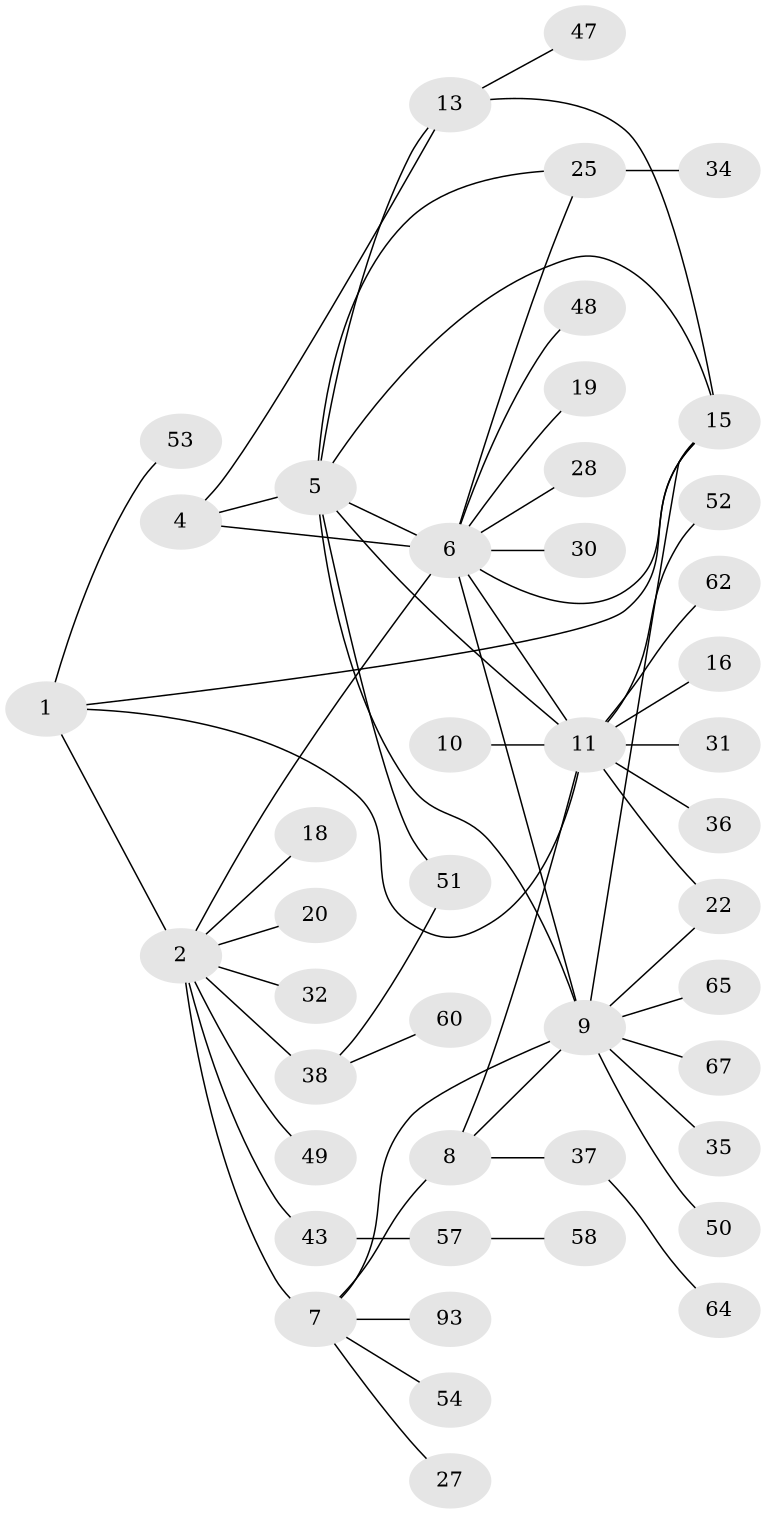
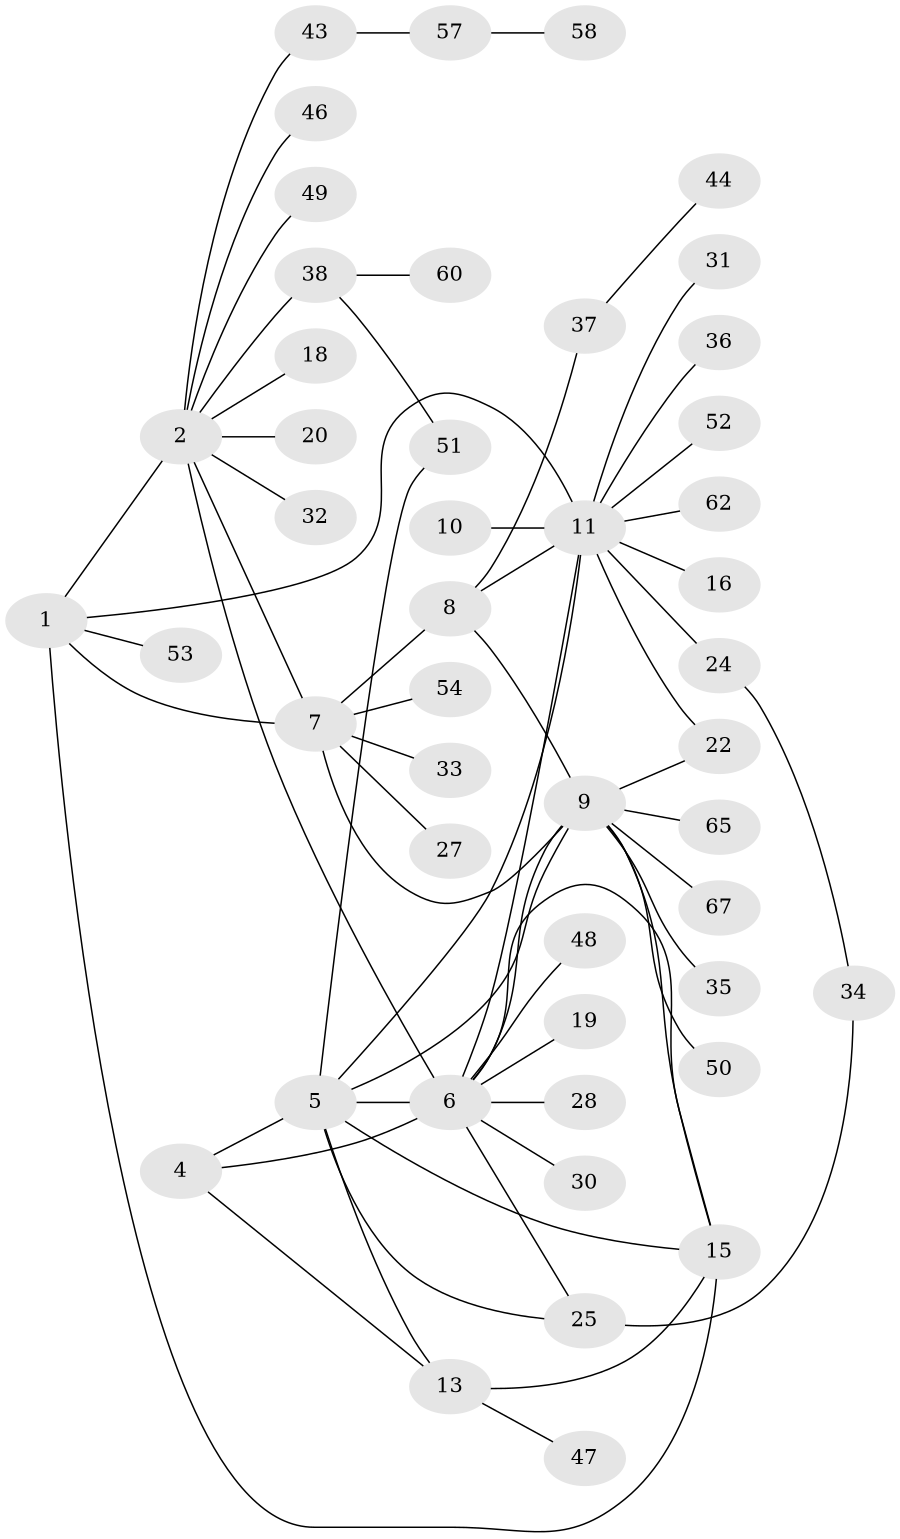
node "46": added
node "24": added
edge "1" -- "7": added
node "64": label "64" -> "44"
node "93": label "93" -> "33"
